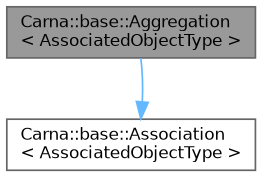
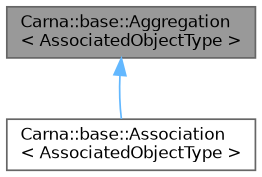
edge "Carna::base::Aggregation < AssociatedObjectType >" -> "Carna::base::Association < AssociatedObjectType >": reversed
